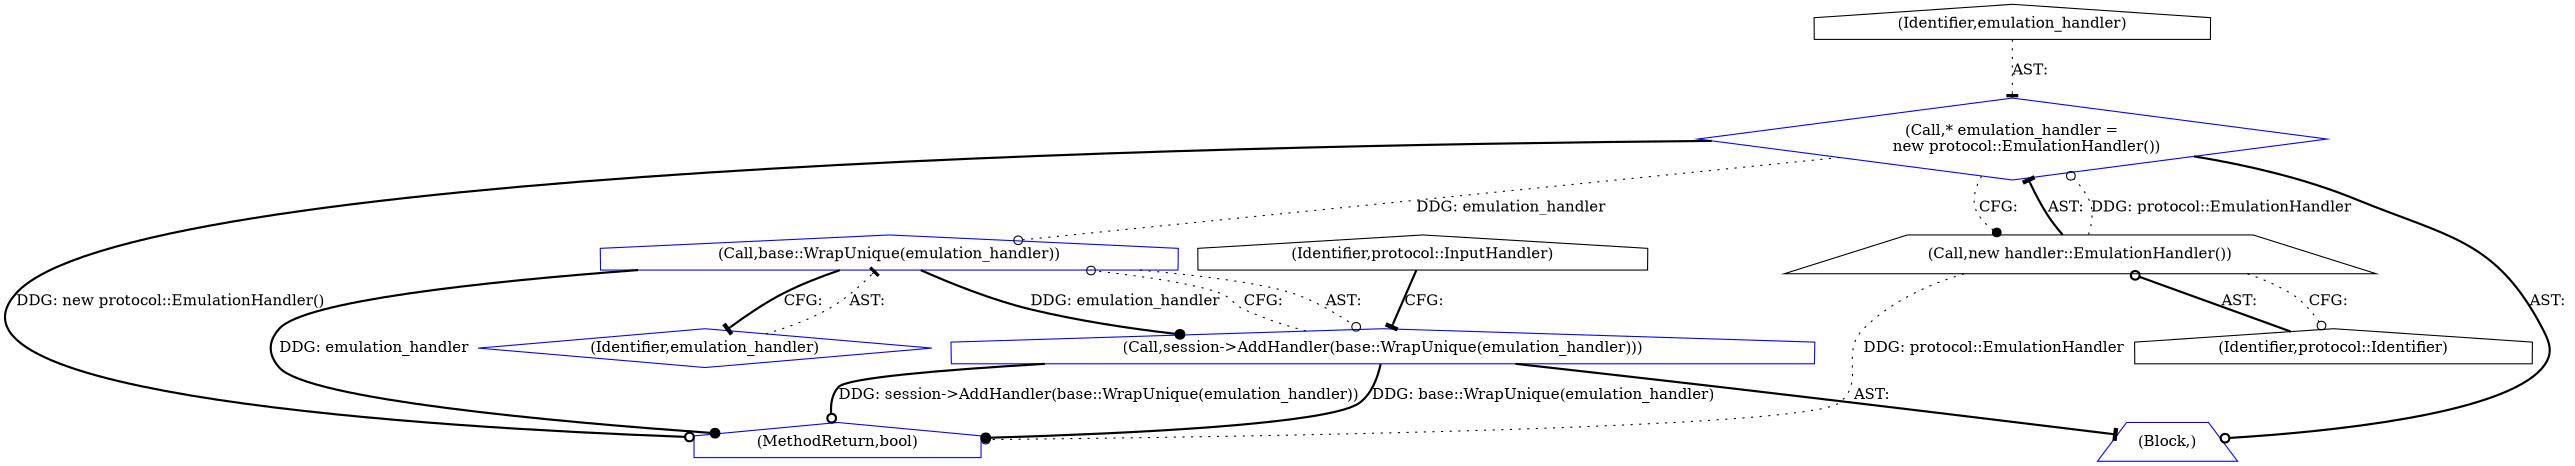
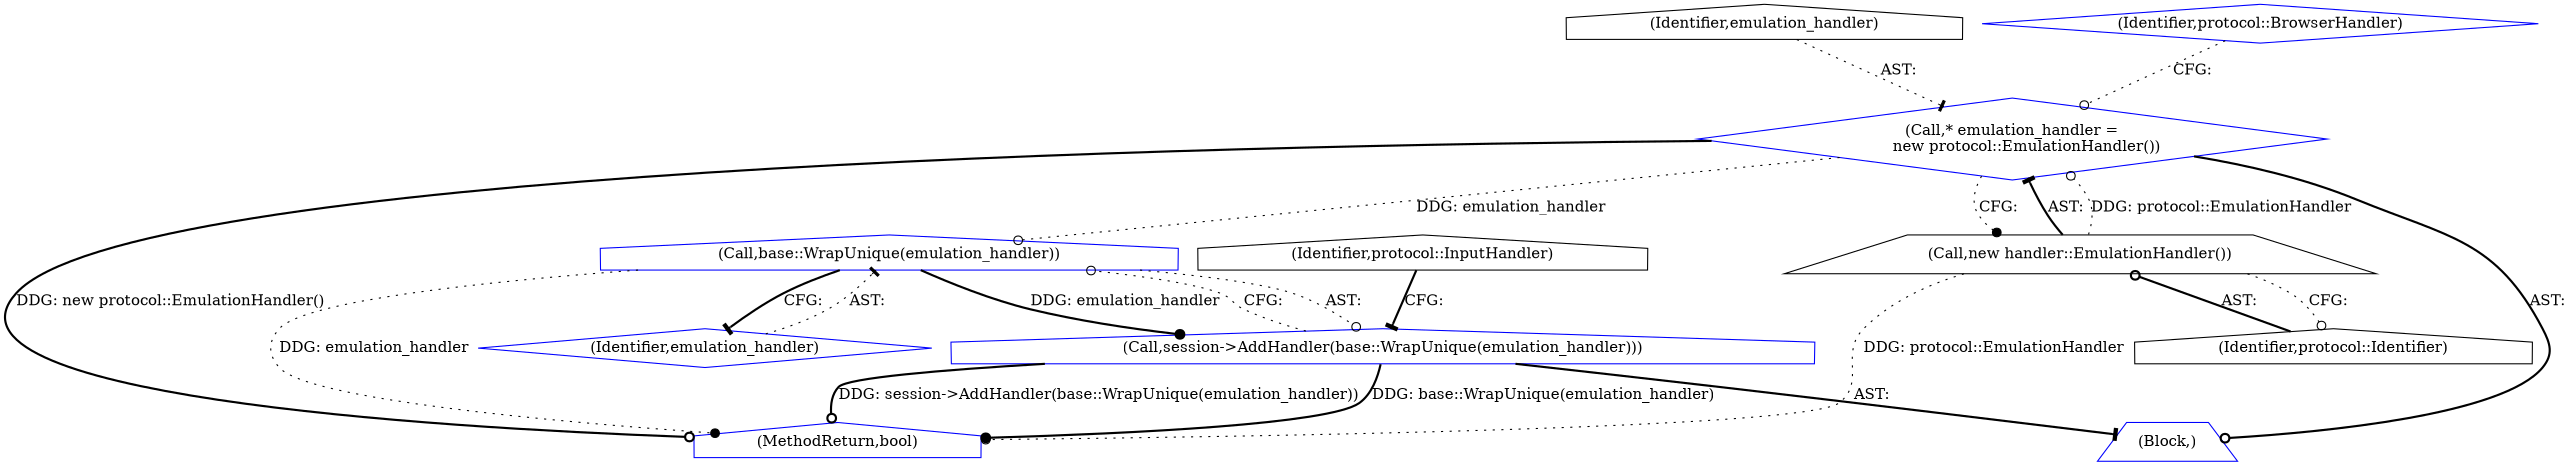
node "(Identifier,protocol::BrowserHandler)": added
edge "(Call,base::WrapUnique(emulation_handler))" -> "(MethodReturn,bool)": style bold -> dotted
